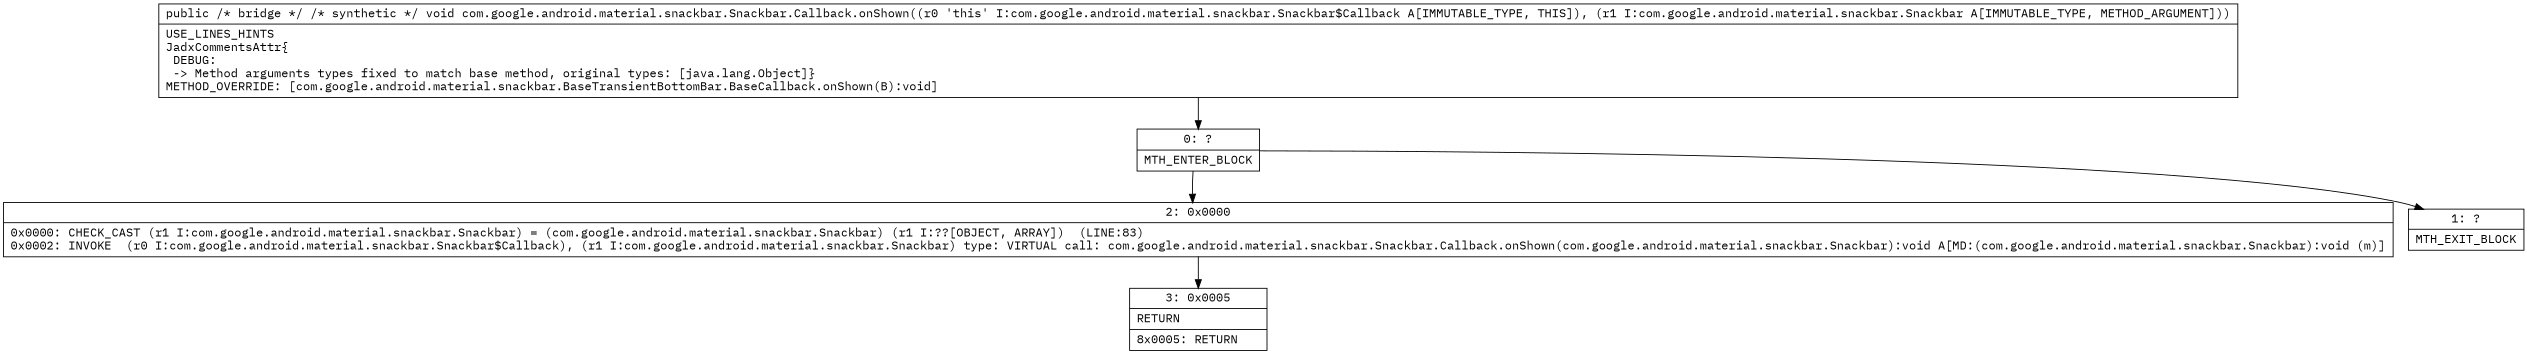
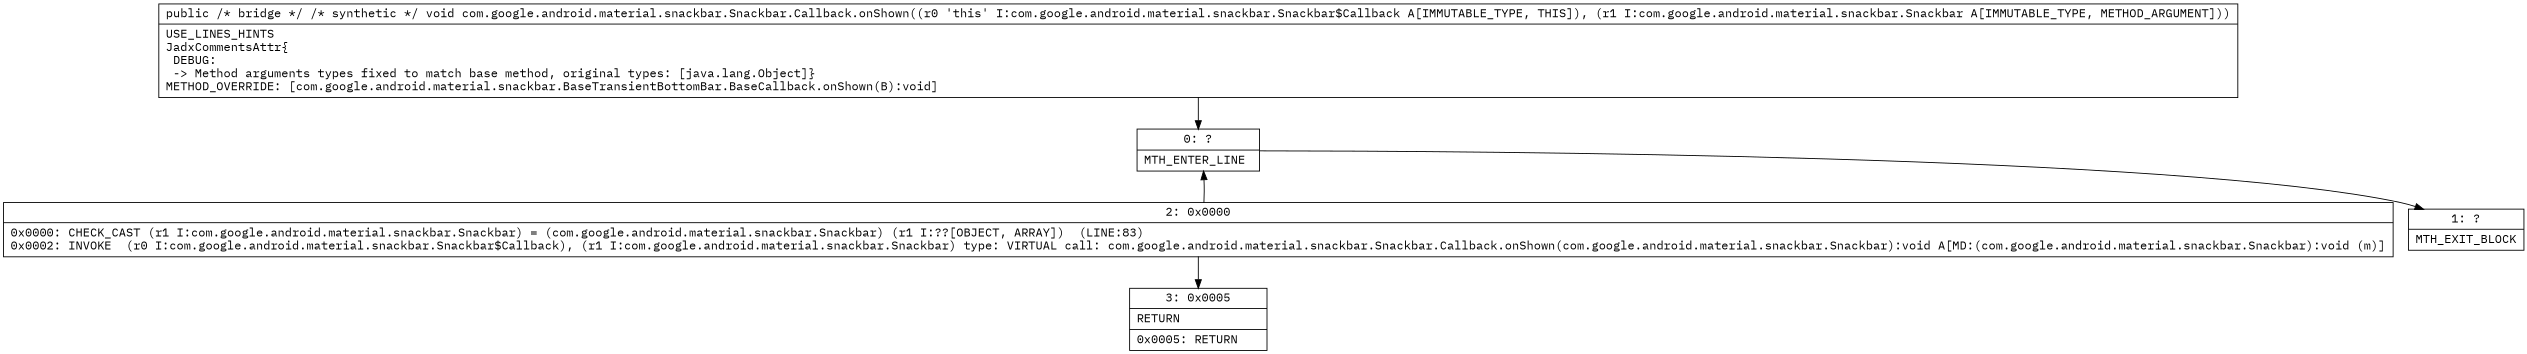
node "0: ?": text "MTH_ENTER_BLOCK" -> "MTH_ENTER_LINE"
edge "0: ?" -> "2: 0x0000": reversed
node "3: 0x0005": text "8x0005: RETURN" -> "0x0005: RETURN"
